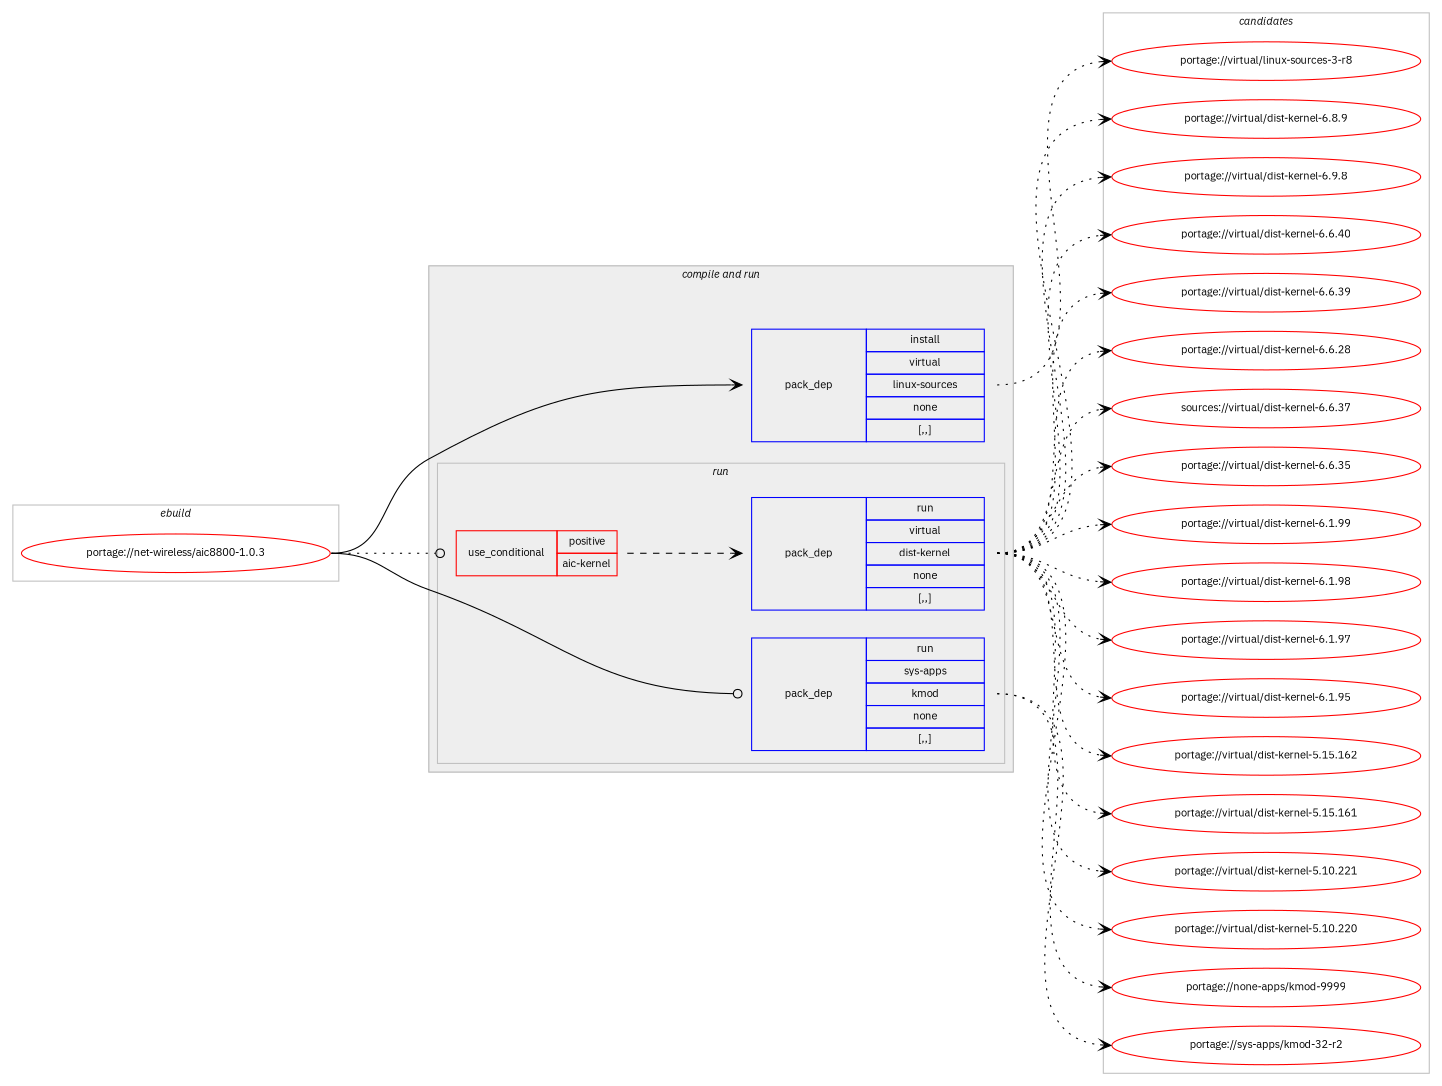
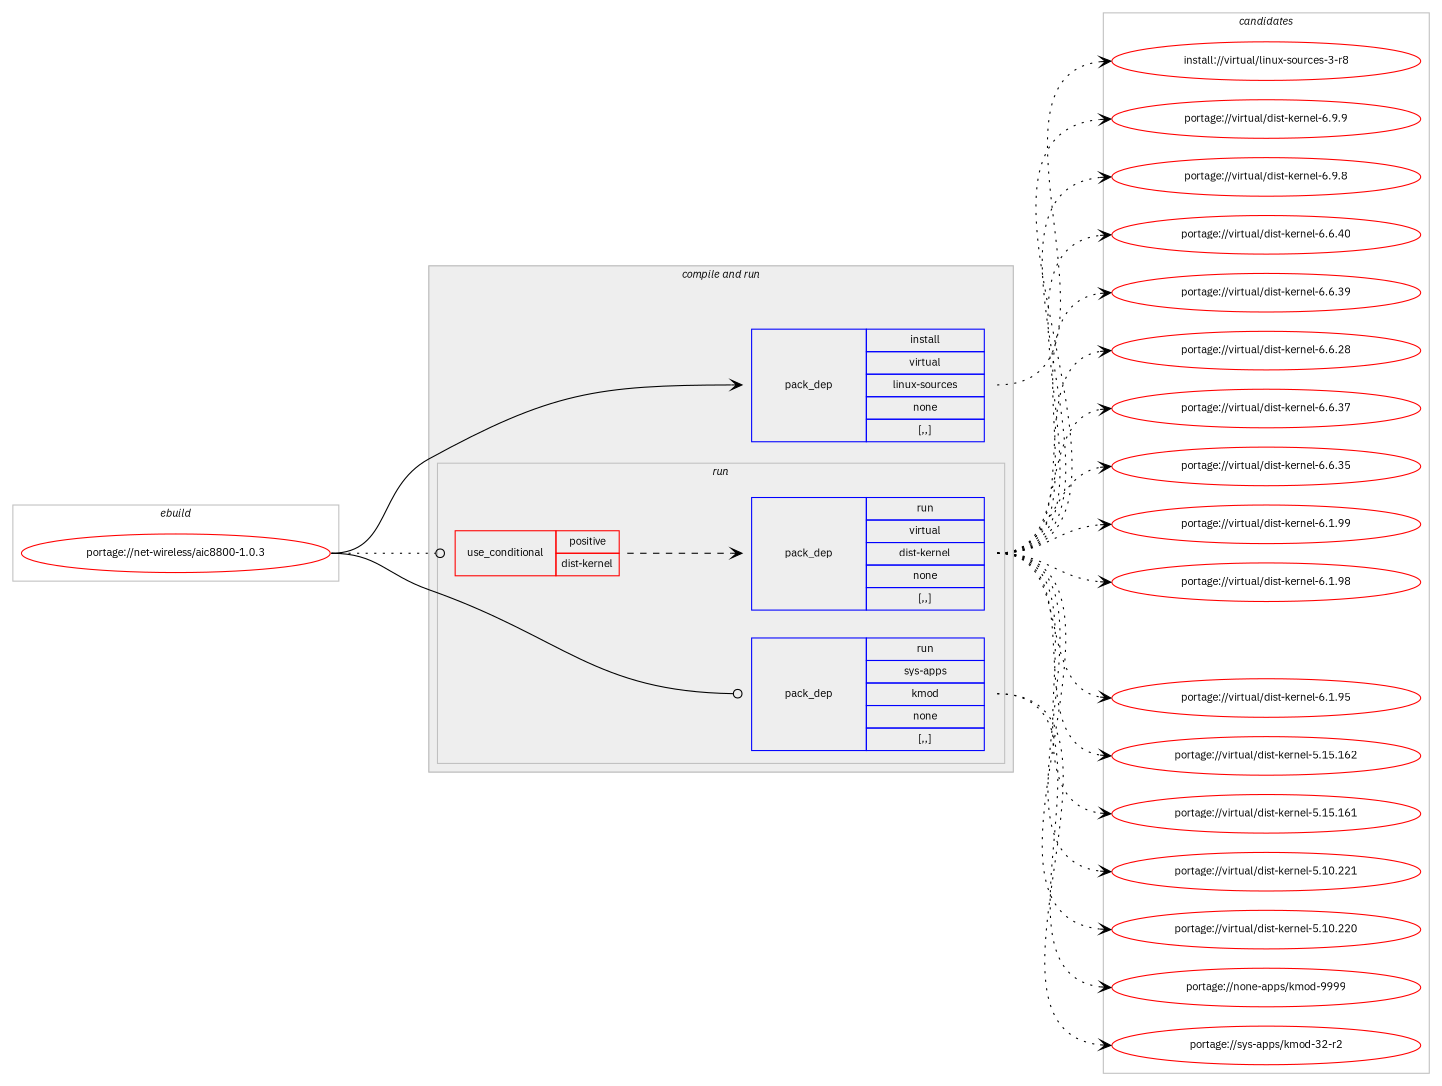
node "portage://virtual/linux-sources-3-r8": label "portage://virtual/linux-sources-3-r8" -> "install://virtual/linux-sources-3-r8"
node "portage://virtual/dist-kernel-6.8.9": label "portage://virtual/dist-kernel-6.8.9" -> "portage://virtual/dist-kernel-6.9.9"
node "sources://virtual/dist-kernel-6.6.37": label "sources://virtual/dist-kernel-6.6.37" -> "portage://virtual/dist-kernel-6.6.37"
node "use_conditional": text "aic-kernel" -> "dist-kernel"
node "portage://virtual/dist-kernel-6.1.97": removed
